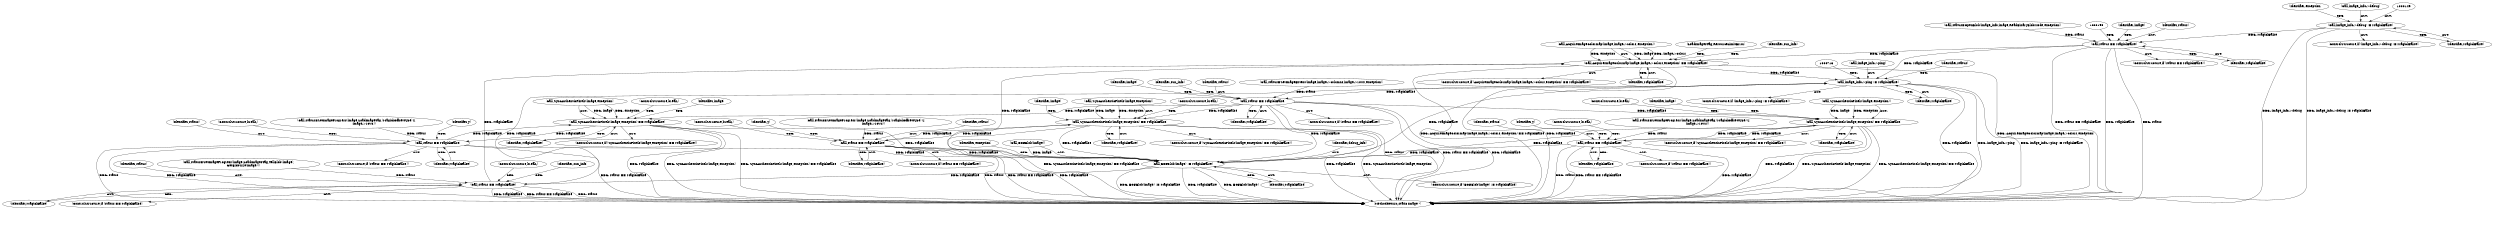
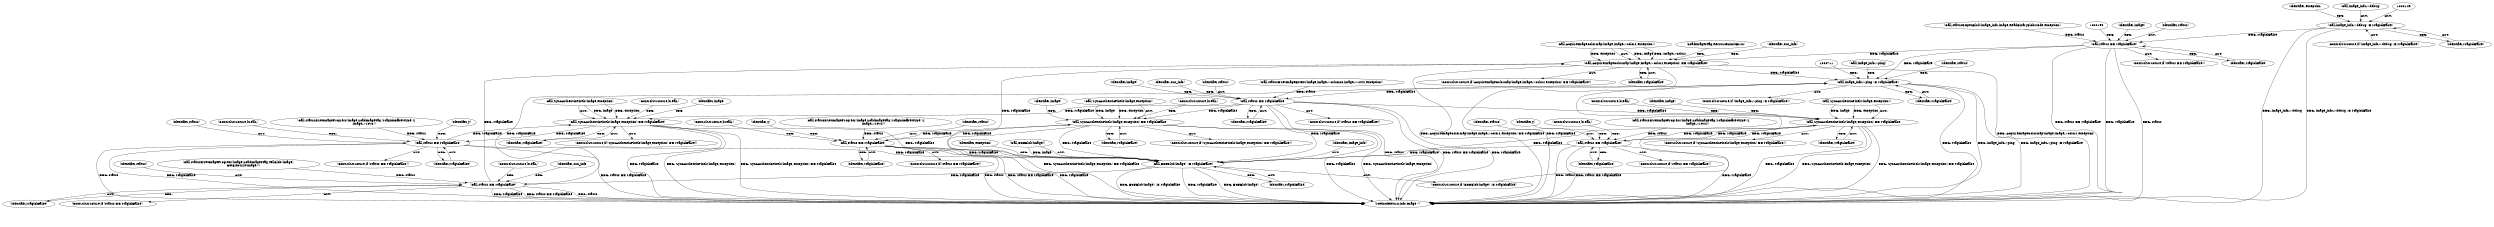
edge "(Call,image_info->debug != MagickFalse)" -> "(ControlStructure,if (image_info->debug != MagickFalse))": reversed
node "1000713": label "1000713" -> "1000711"
edge "(Call,image_info->ping)" -> "(Call,image_info->ping != MagickFalse)": label "AST: " -> "CFG: "
edge "(Call,EOFBlob(image) != MagickFalse)" -> "(Call,image_info->ping != MagickFalse)": now "(ControlStructure,if (EOFBlob(image) != MagickFalse))" -> "(Call,image_info->ping != MagickFalse)"
node "(Identifier,debug_info)": label "(Identifier,debug_info)" -> "(Identifier,image_info)"
node "(MethodReturn,static Image *)": label "(MethodReturn,static Image *)" -> "(MethodReturn,info Image *)"
